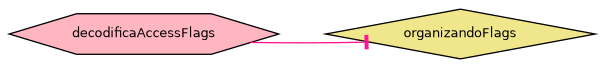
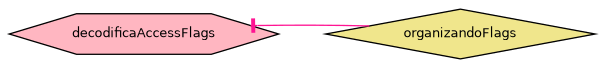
edge "decodificaAccessFlags" -> "organizandoFlags": reversed
